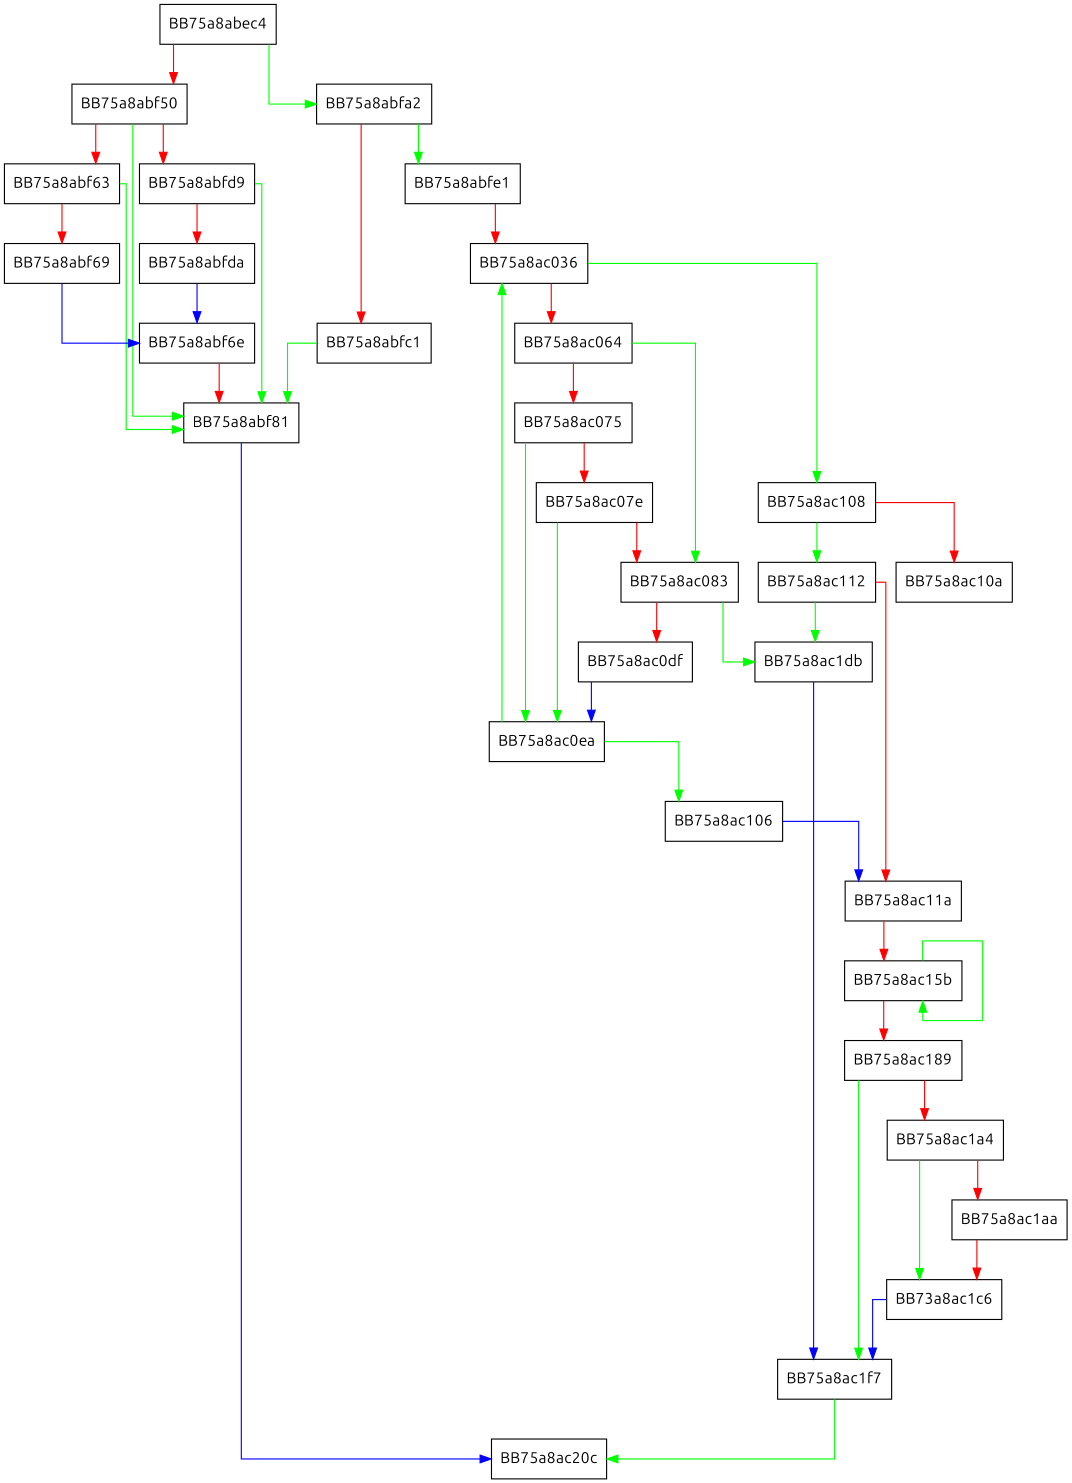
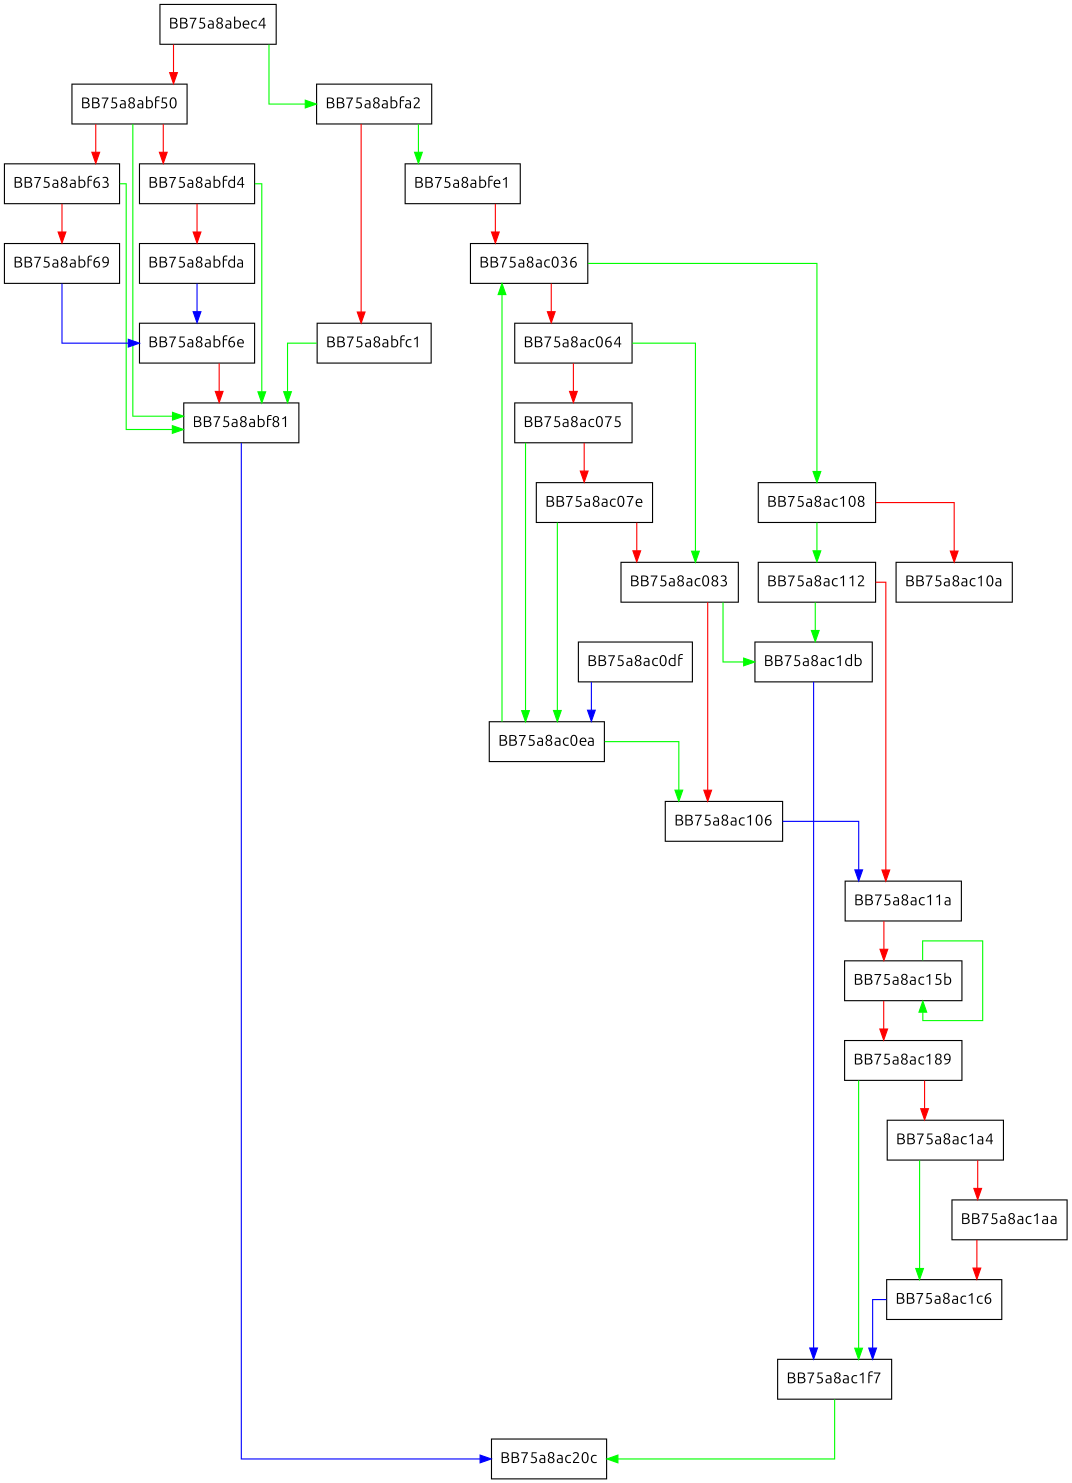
node "BB75a8abfd9": label "BB75a8abfd9" -> "BB75a8abfd4"
edge "BB75a8ac083" -> "BB75a8ac0df": now "BB75a8ac083" -> "BB75a8ac106"
node "BB73a8ac1c6": label "BB73a8ac1c6" -> "BB75a8ac1c6"
